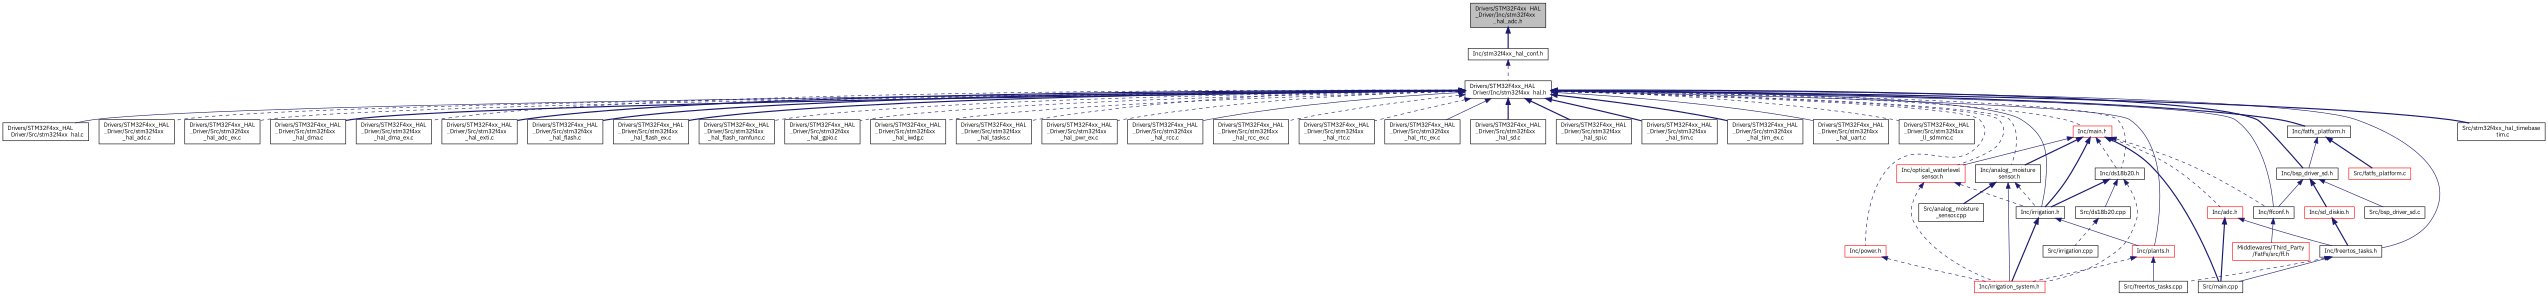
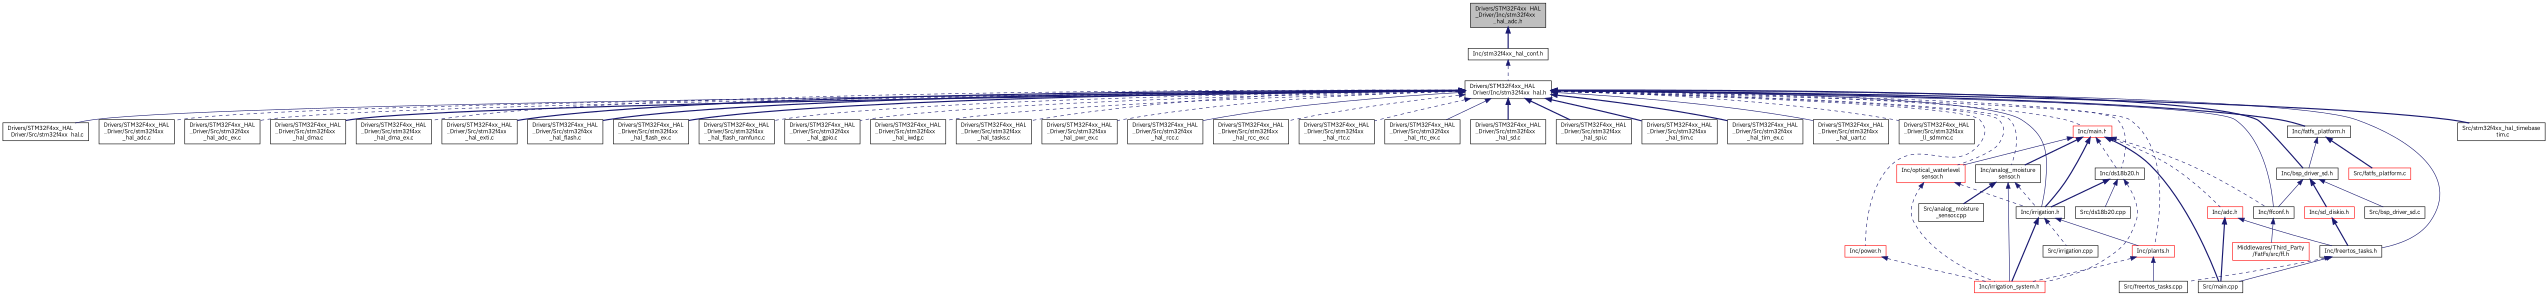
edge "Inc/plants.h" -> "Drivers/STM32F4xx_HAL _Driver/Inc/stm32f4xx_hal.h": style solid -> dashed
edge "Src/irrigation.cpp" -> "Src/ds18b20.cpp": now "Src/irrigation.cpp" -> "Inc/irrigation.h"
